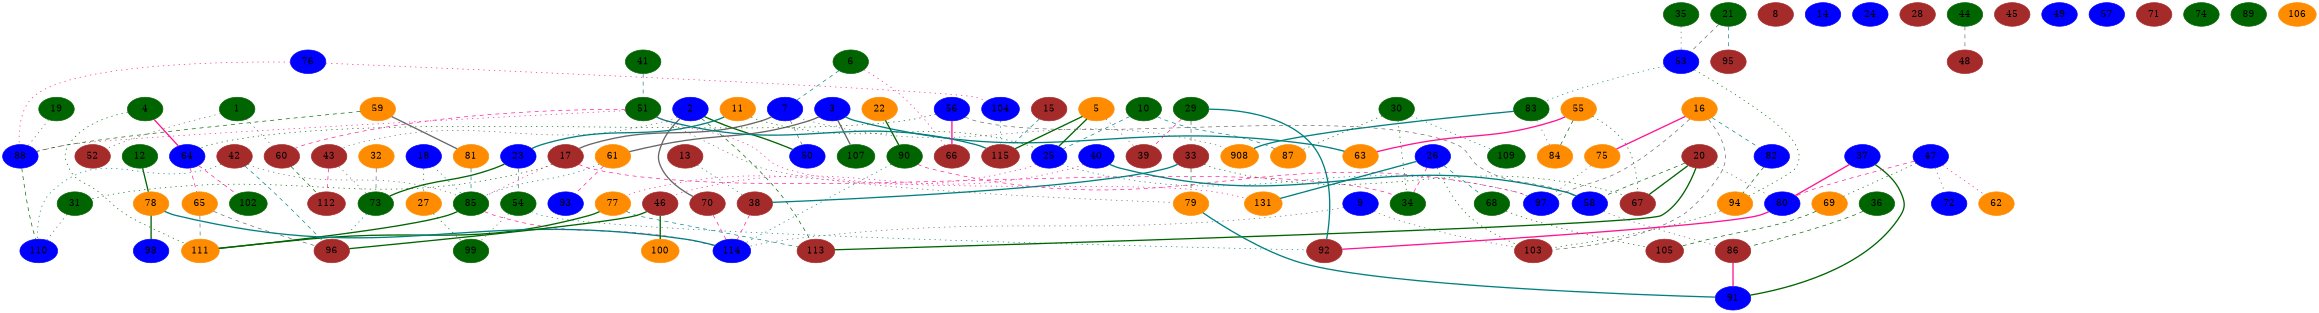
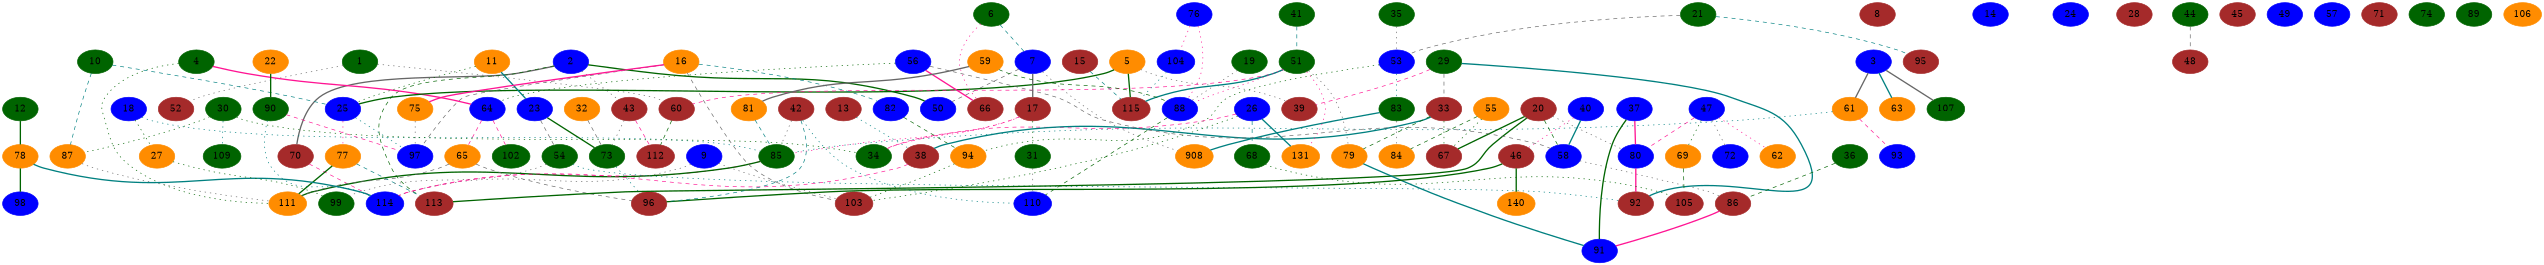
edge "55" -- "63": removed
edge "87" -- "111": added
node "100": label "100" -> "140"
